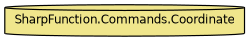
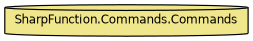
node "SharpFunction.Commands.Coordinate": label "SharpFunction.Commands.Coordinate" -> "SharpFunction.Commands.Commands"
